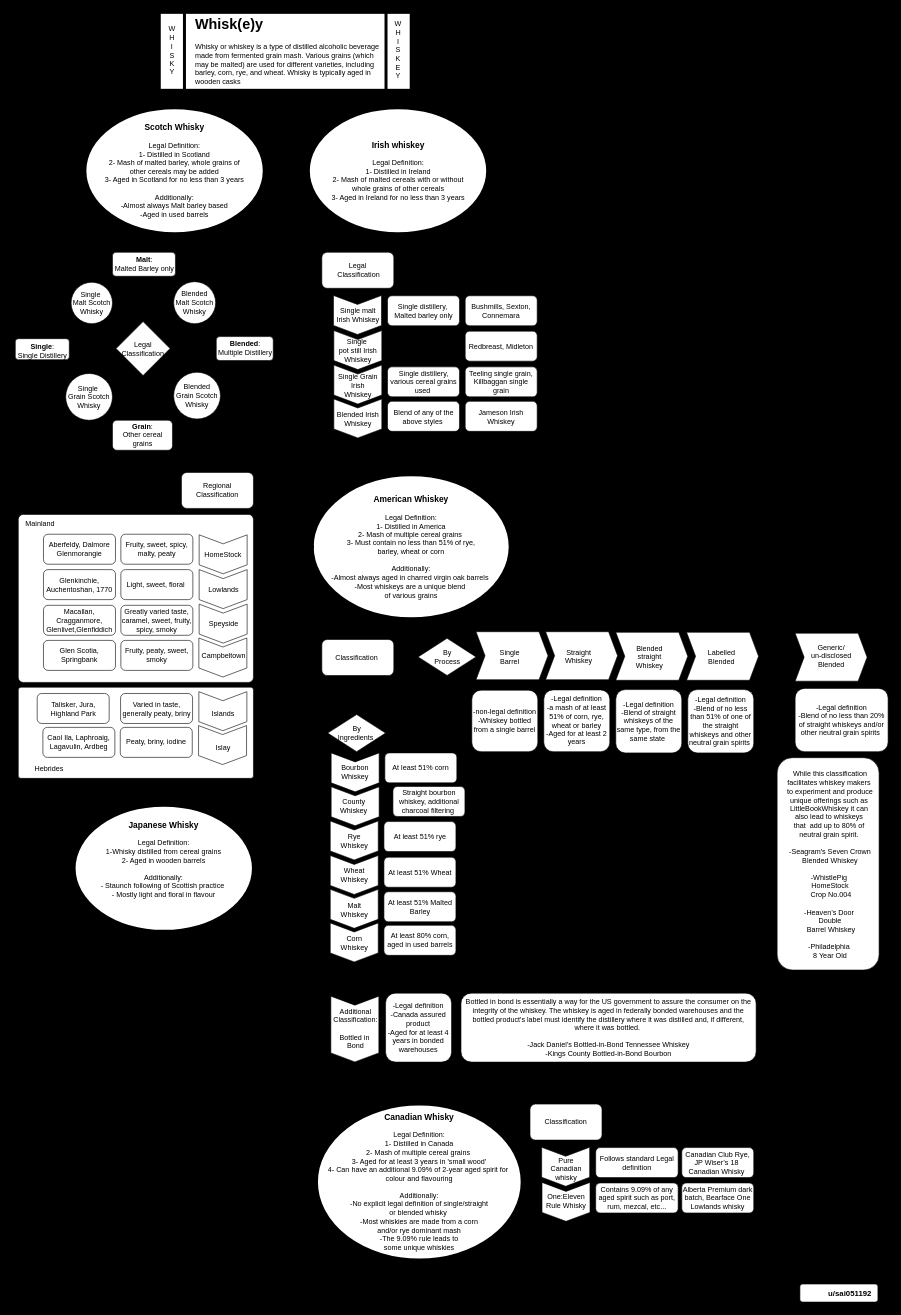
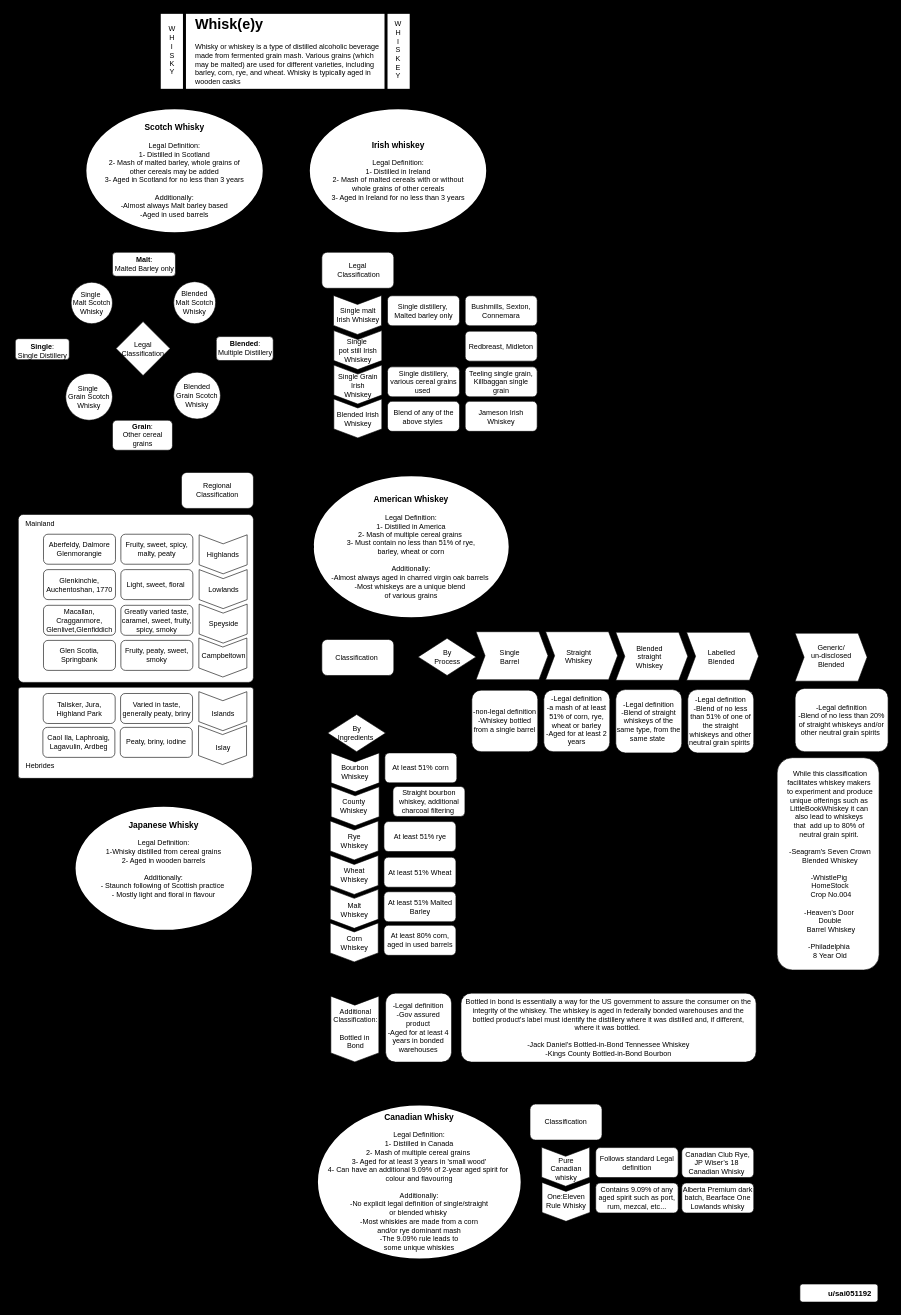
node "HomeStock": label "HomeStock" -> "Highlands"
node "Talisker, Jura, Highland Park": moved (73, 709) -> (79, 709)
node "Hebrides": moved (49, 769) -> (40, 766)
node "-Legal definition -Canada assured product -Aged for at least 4 years in bonded warehouses": label "-Legal definition -Canada assured product -Aged for at least 4 years in bonded warehouses" -> "-Legal definition -Gov assured product -Aged for at least 4 years in bonded warehouses"
